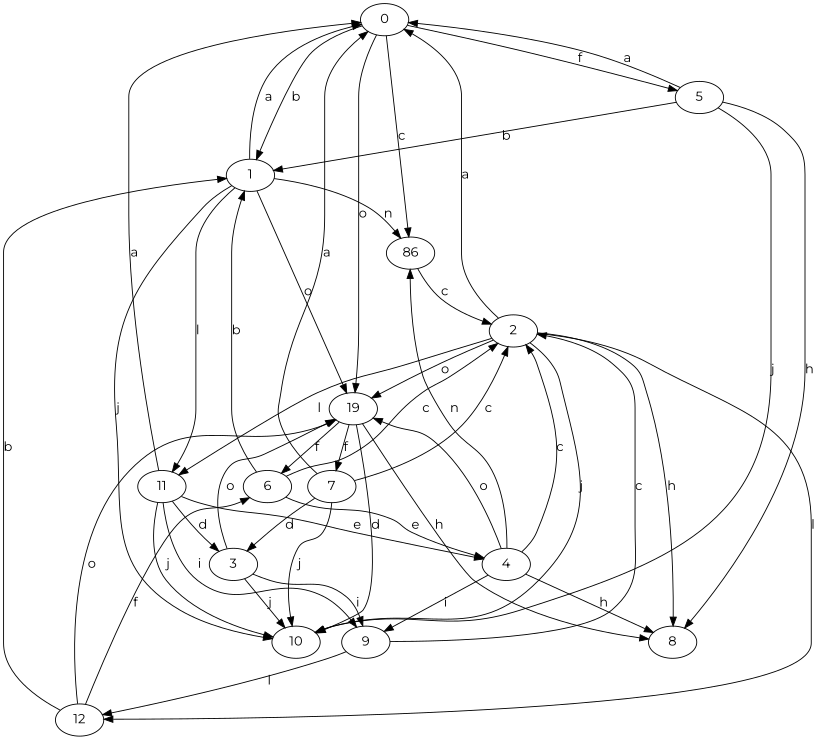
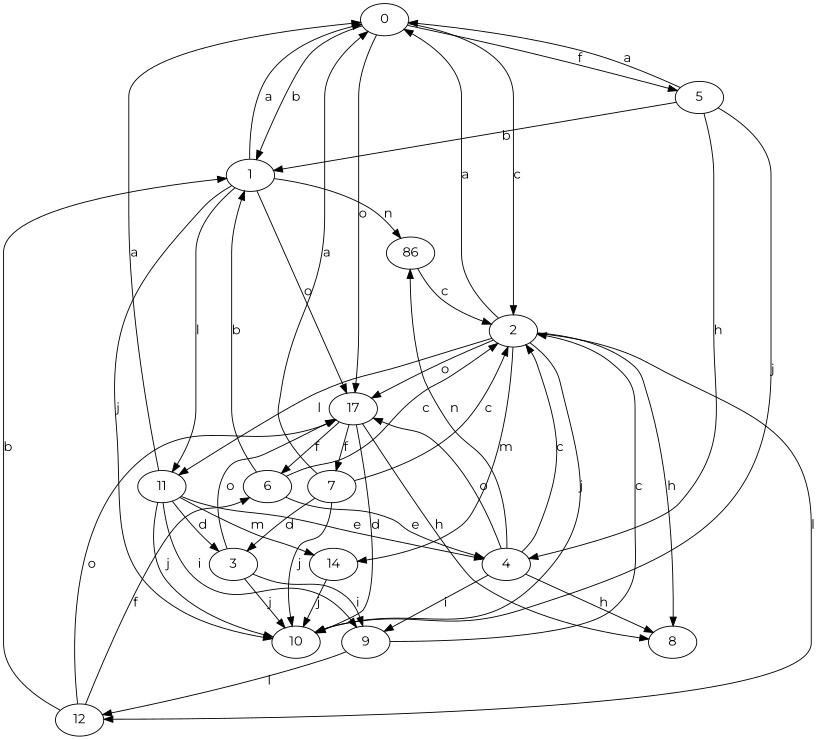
edge "0" -> "86": now "0" -> "2"
edge "5" -> "8": now "5" -> "4"
node "19": label "19" -> "17"
node "14": added
